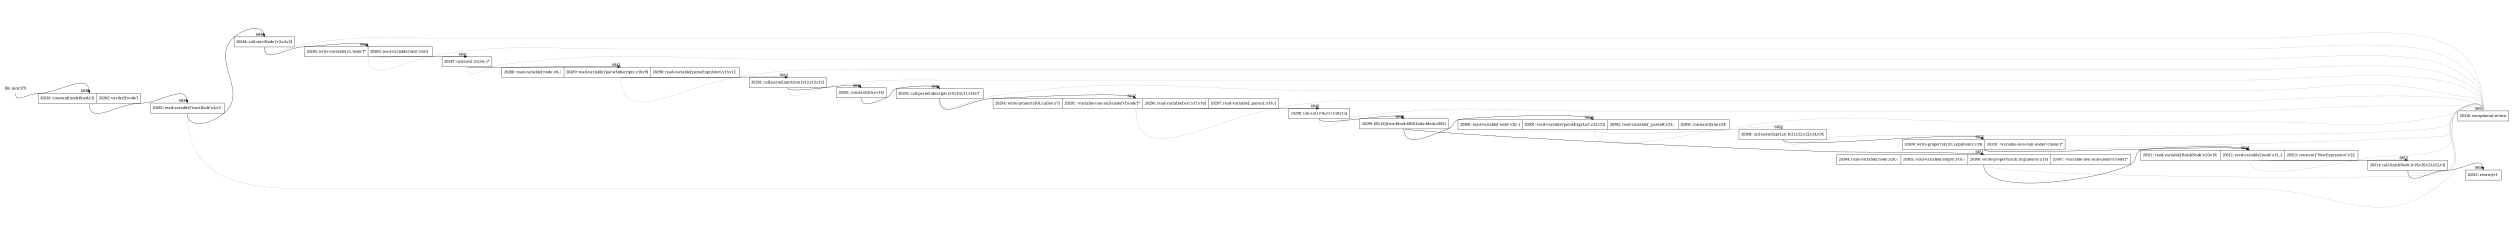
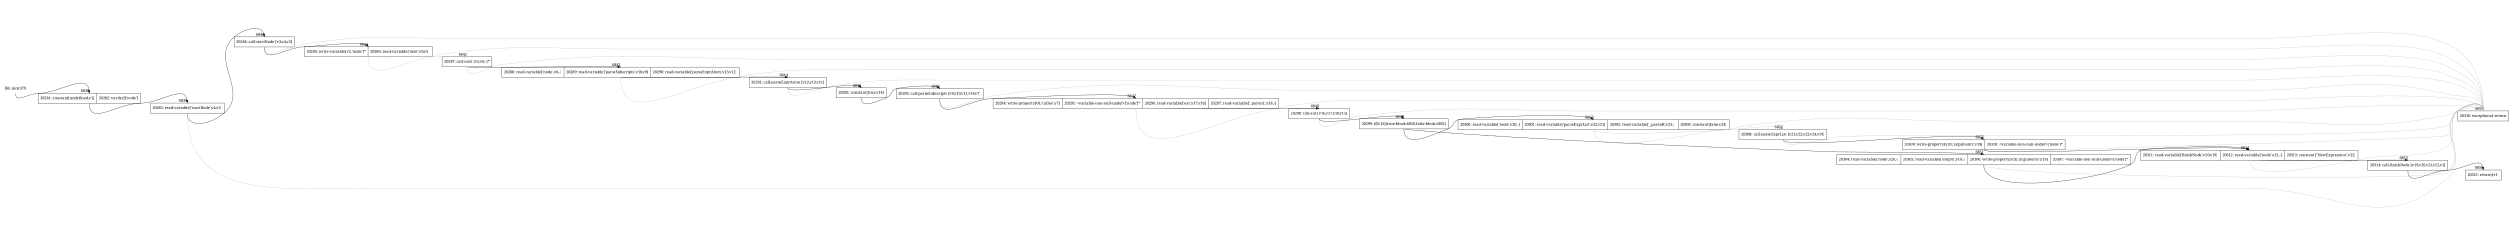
edge "20285: write-variable[v2,'node']*" -> "20287: call-next [v5,v6,-]*": color black -> gray
